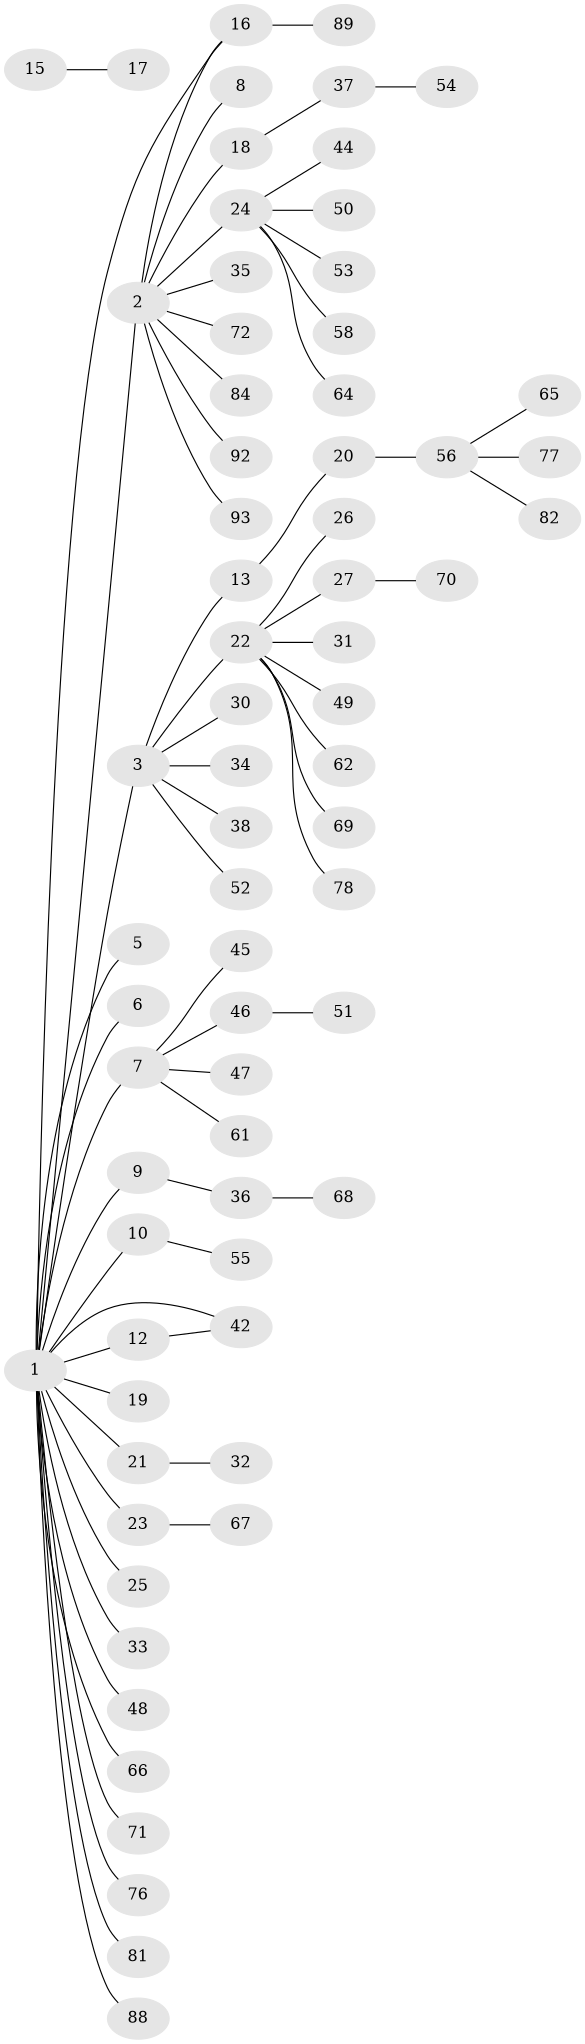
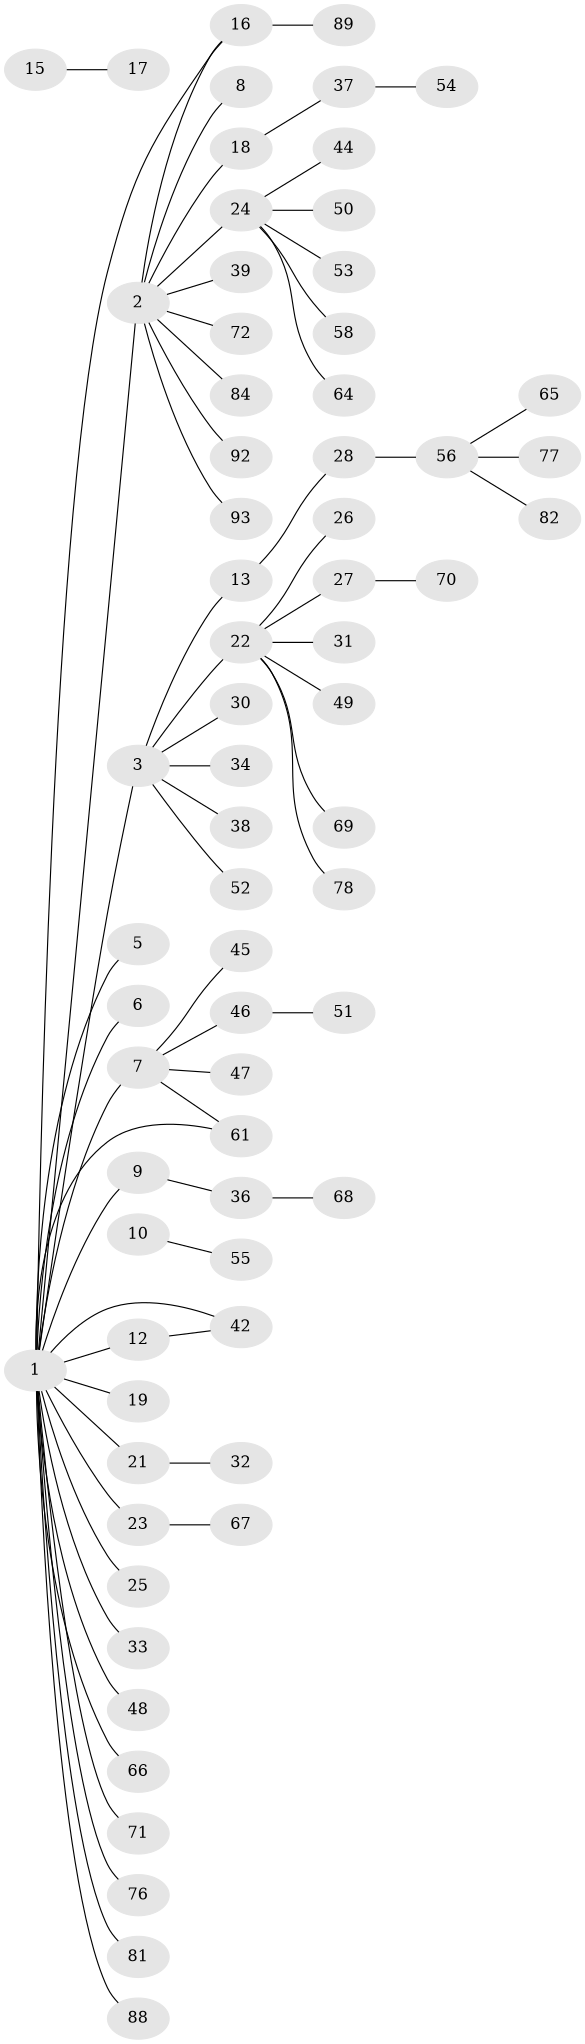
node "35": label "35" -> "39"
node "20": label "20" -> "28"
node "62": removed
edge "10" -- "1": now "61" -- "1"
